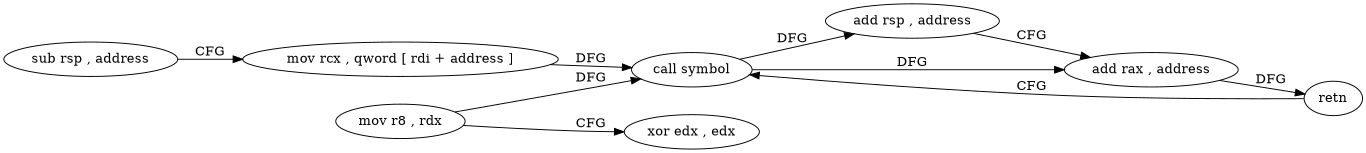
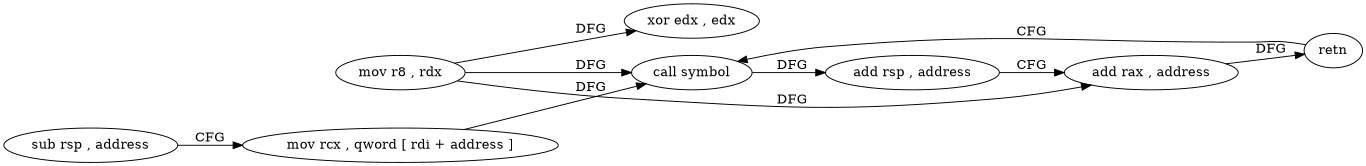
edge "call symbol" -> "add rax , address": now "mov r8 , rdx" -> "add rax , address"
edge "mov r8 , rdx" -> "xor edx , edx": label "CFG" -> "DFG"
